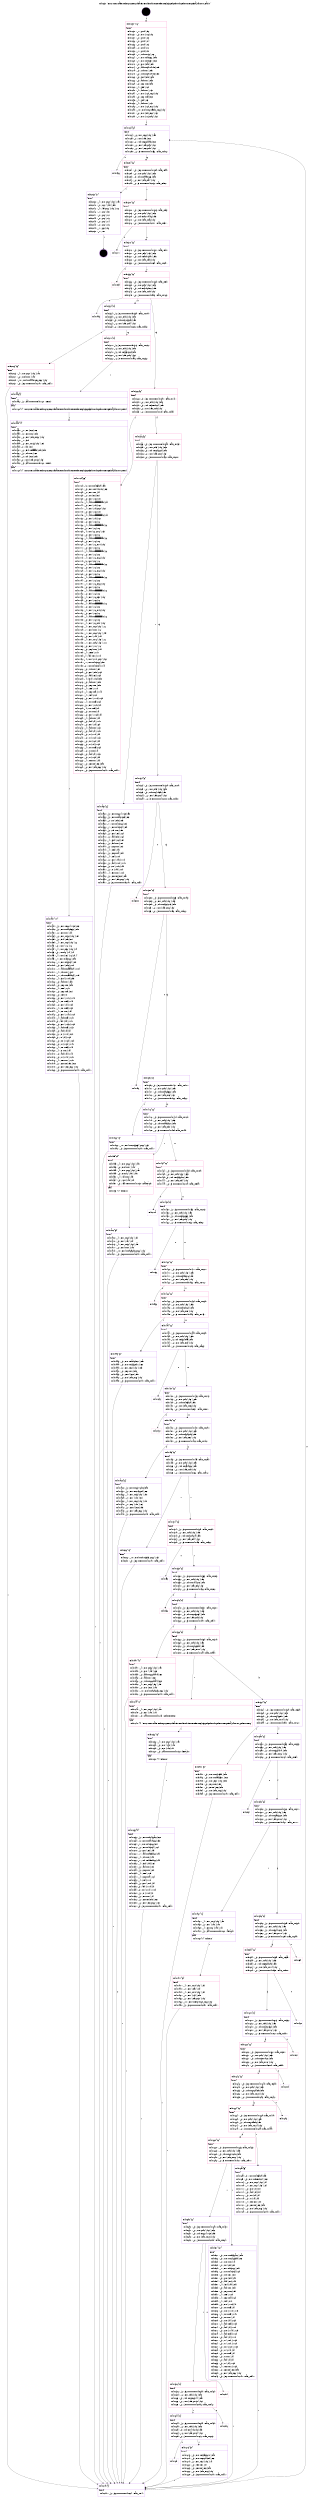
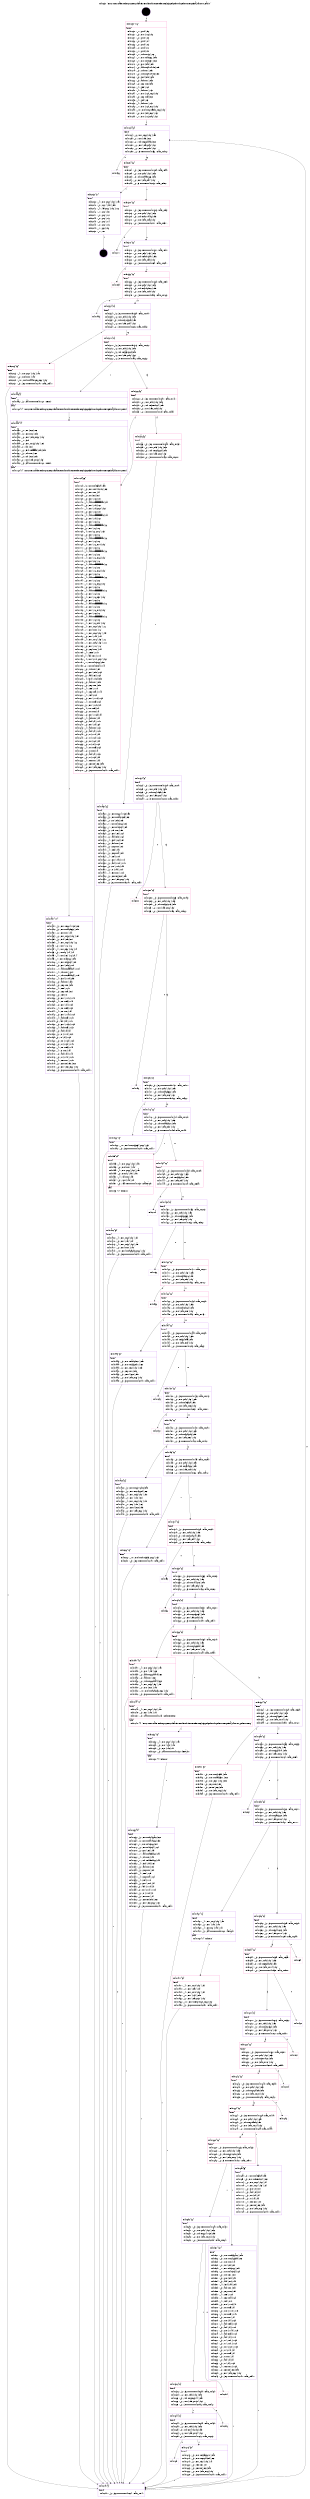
edge "0x401338 [28]" -> "0x40138c [28]": now "0x401370 [28]" -> "0x40138c [28]"
edge "0x4013a8 [28]" -> "0x4013c4 [28]": removed, label "13"
